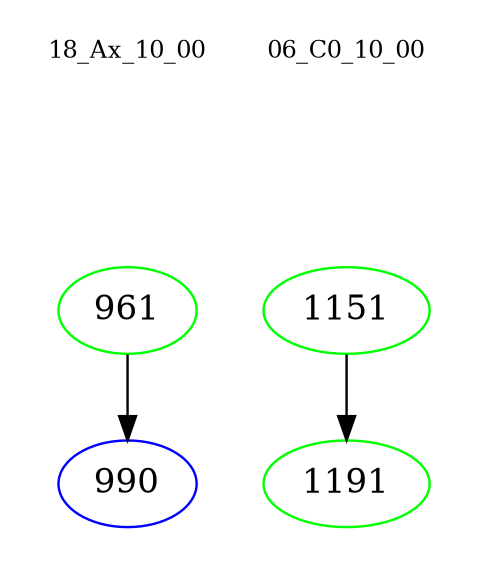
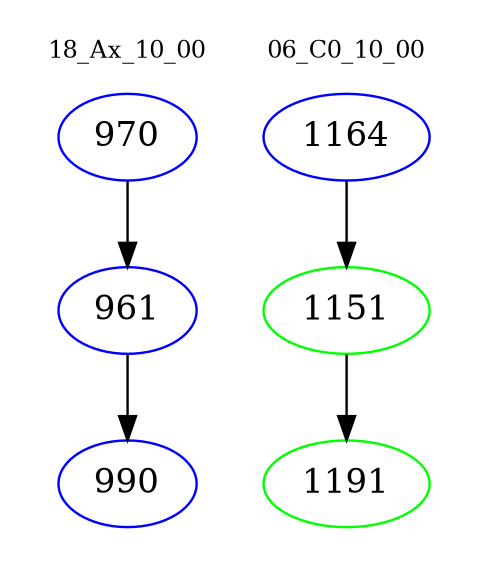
node "970": added
node "1164": added
node "961": color green -> blue
